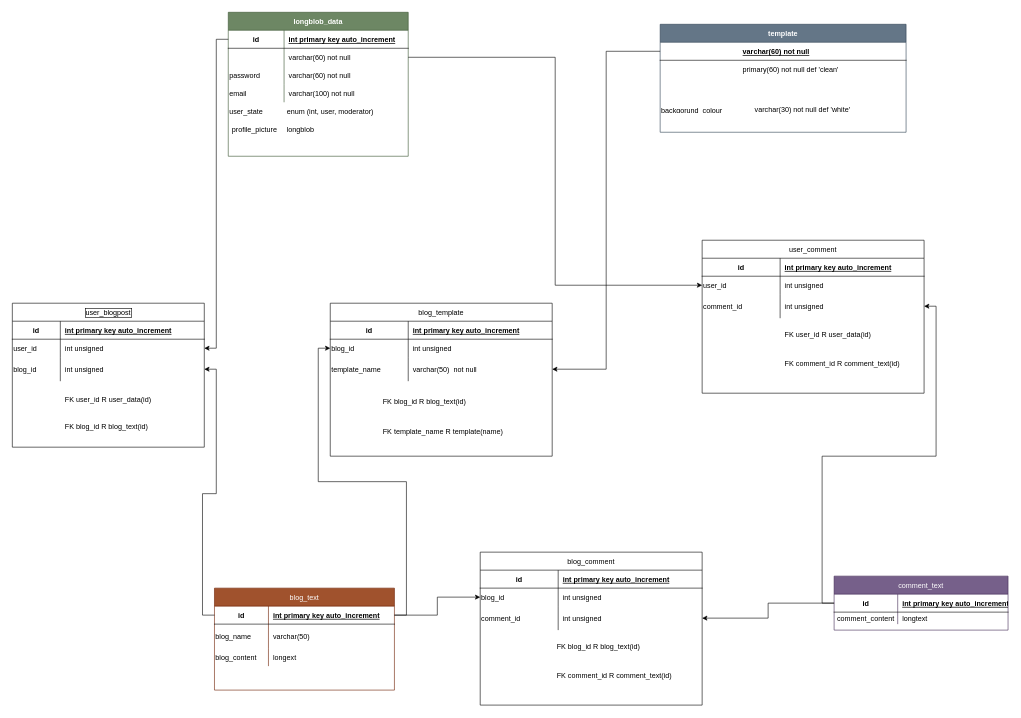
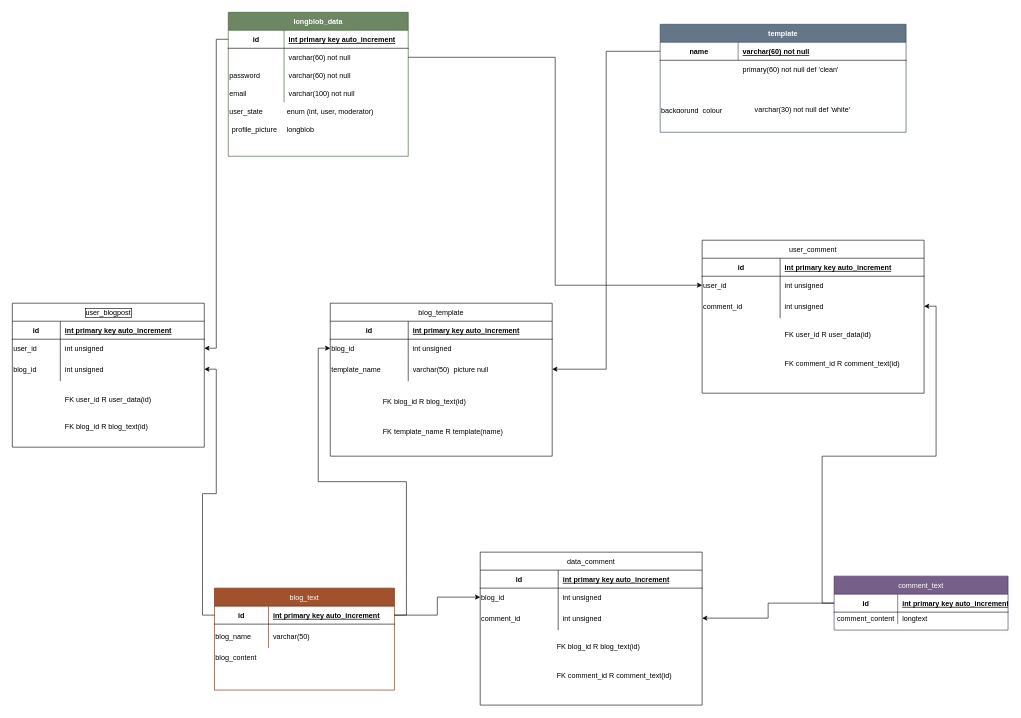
node "name": added
node "varchar(50) not null": label "varchar(50) not null" -> "varchar(50) picture null"
node "blog_comment": label "blog_comment" -> "data_comment"
node "longext": removed
